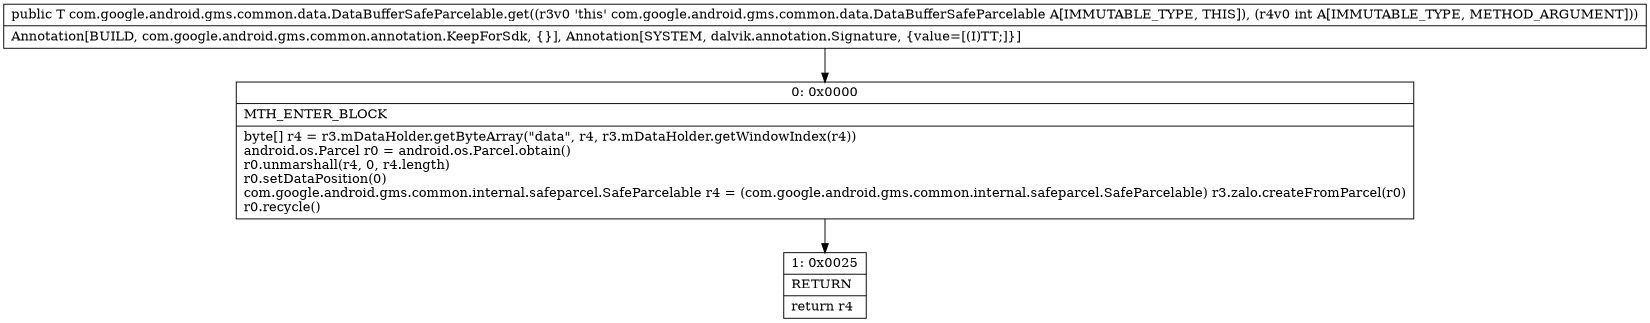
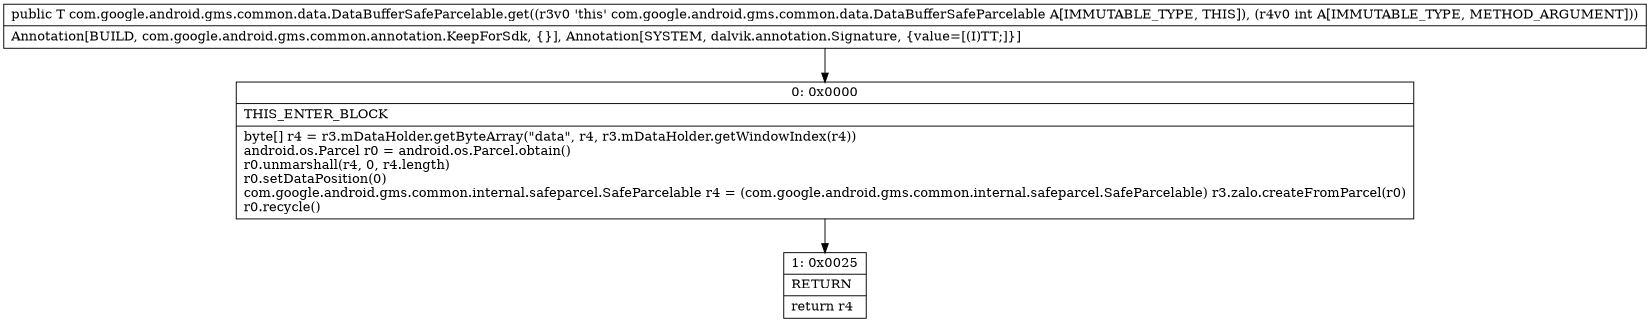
node "0: 0x0000": text "MTH_ENTER_BLOCK" -> "THIS_ENTER_BLOCK"
